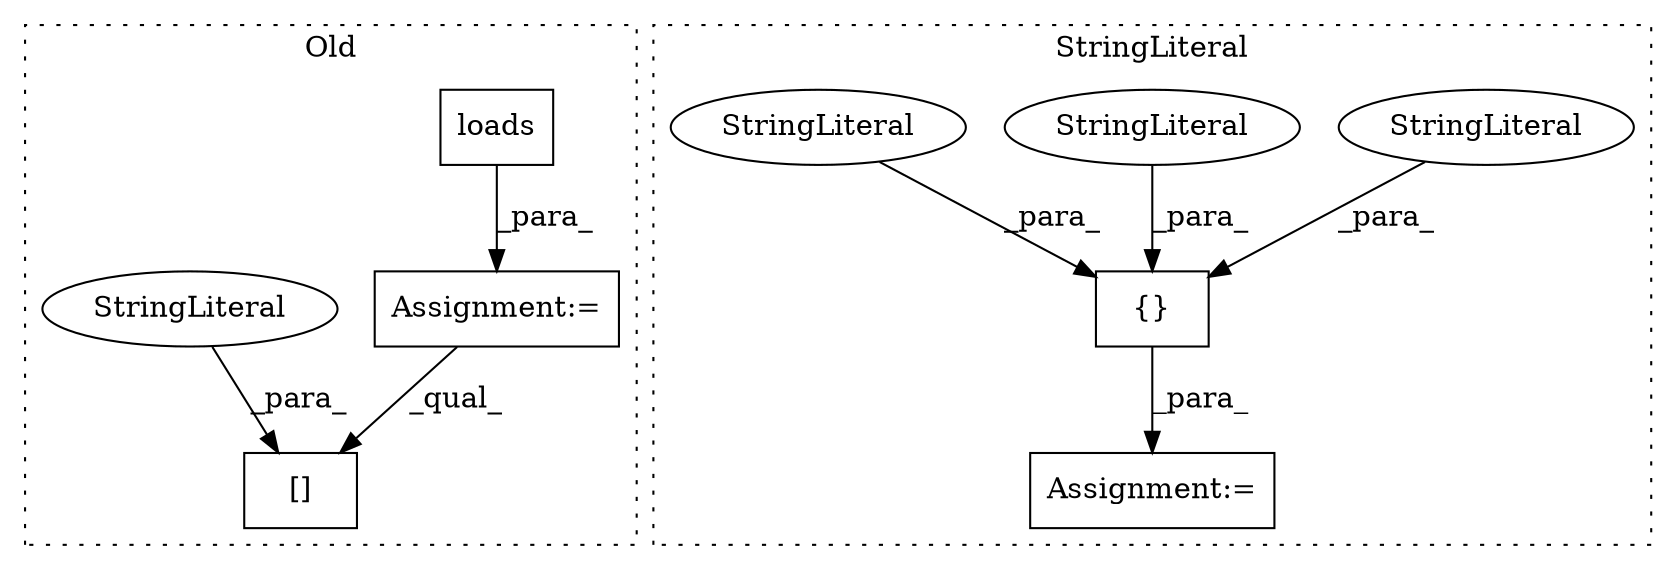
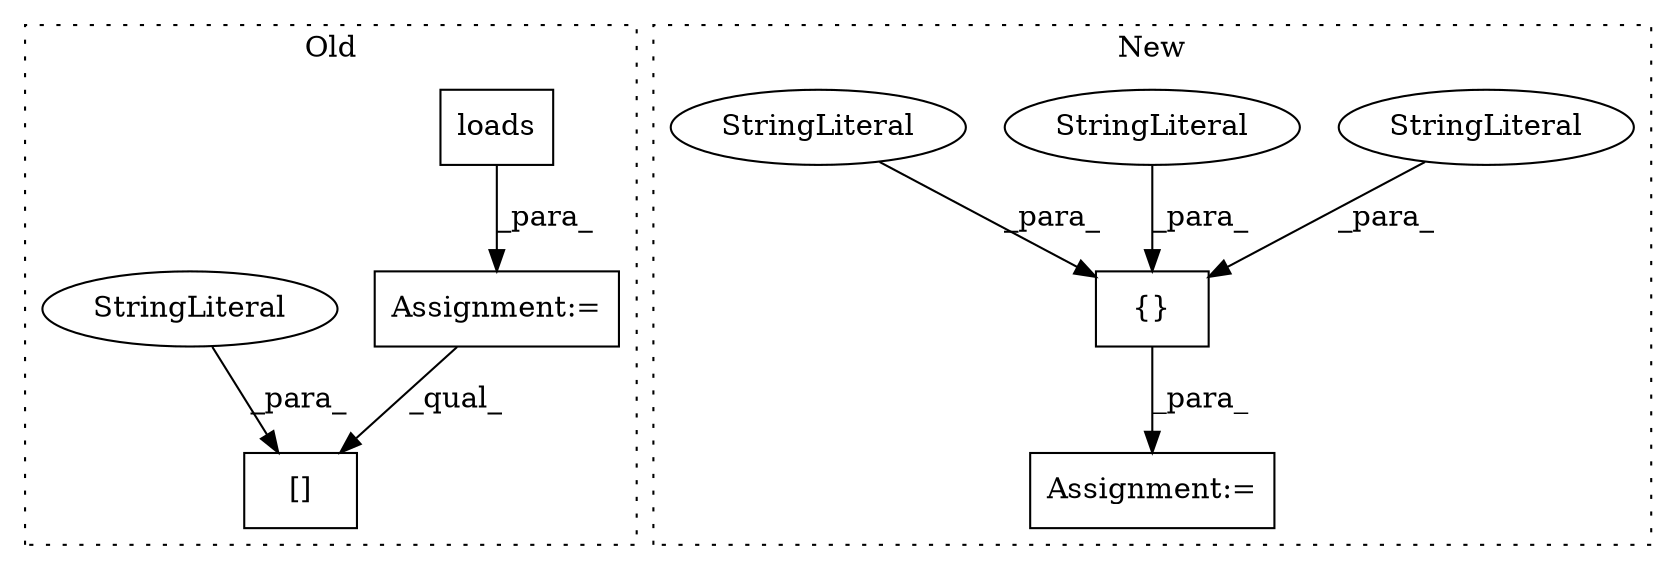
cluster "StringLiteral": label "StringLiteral" -> "New"
